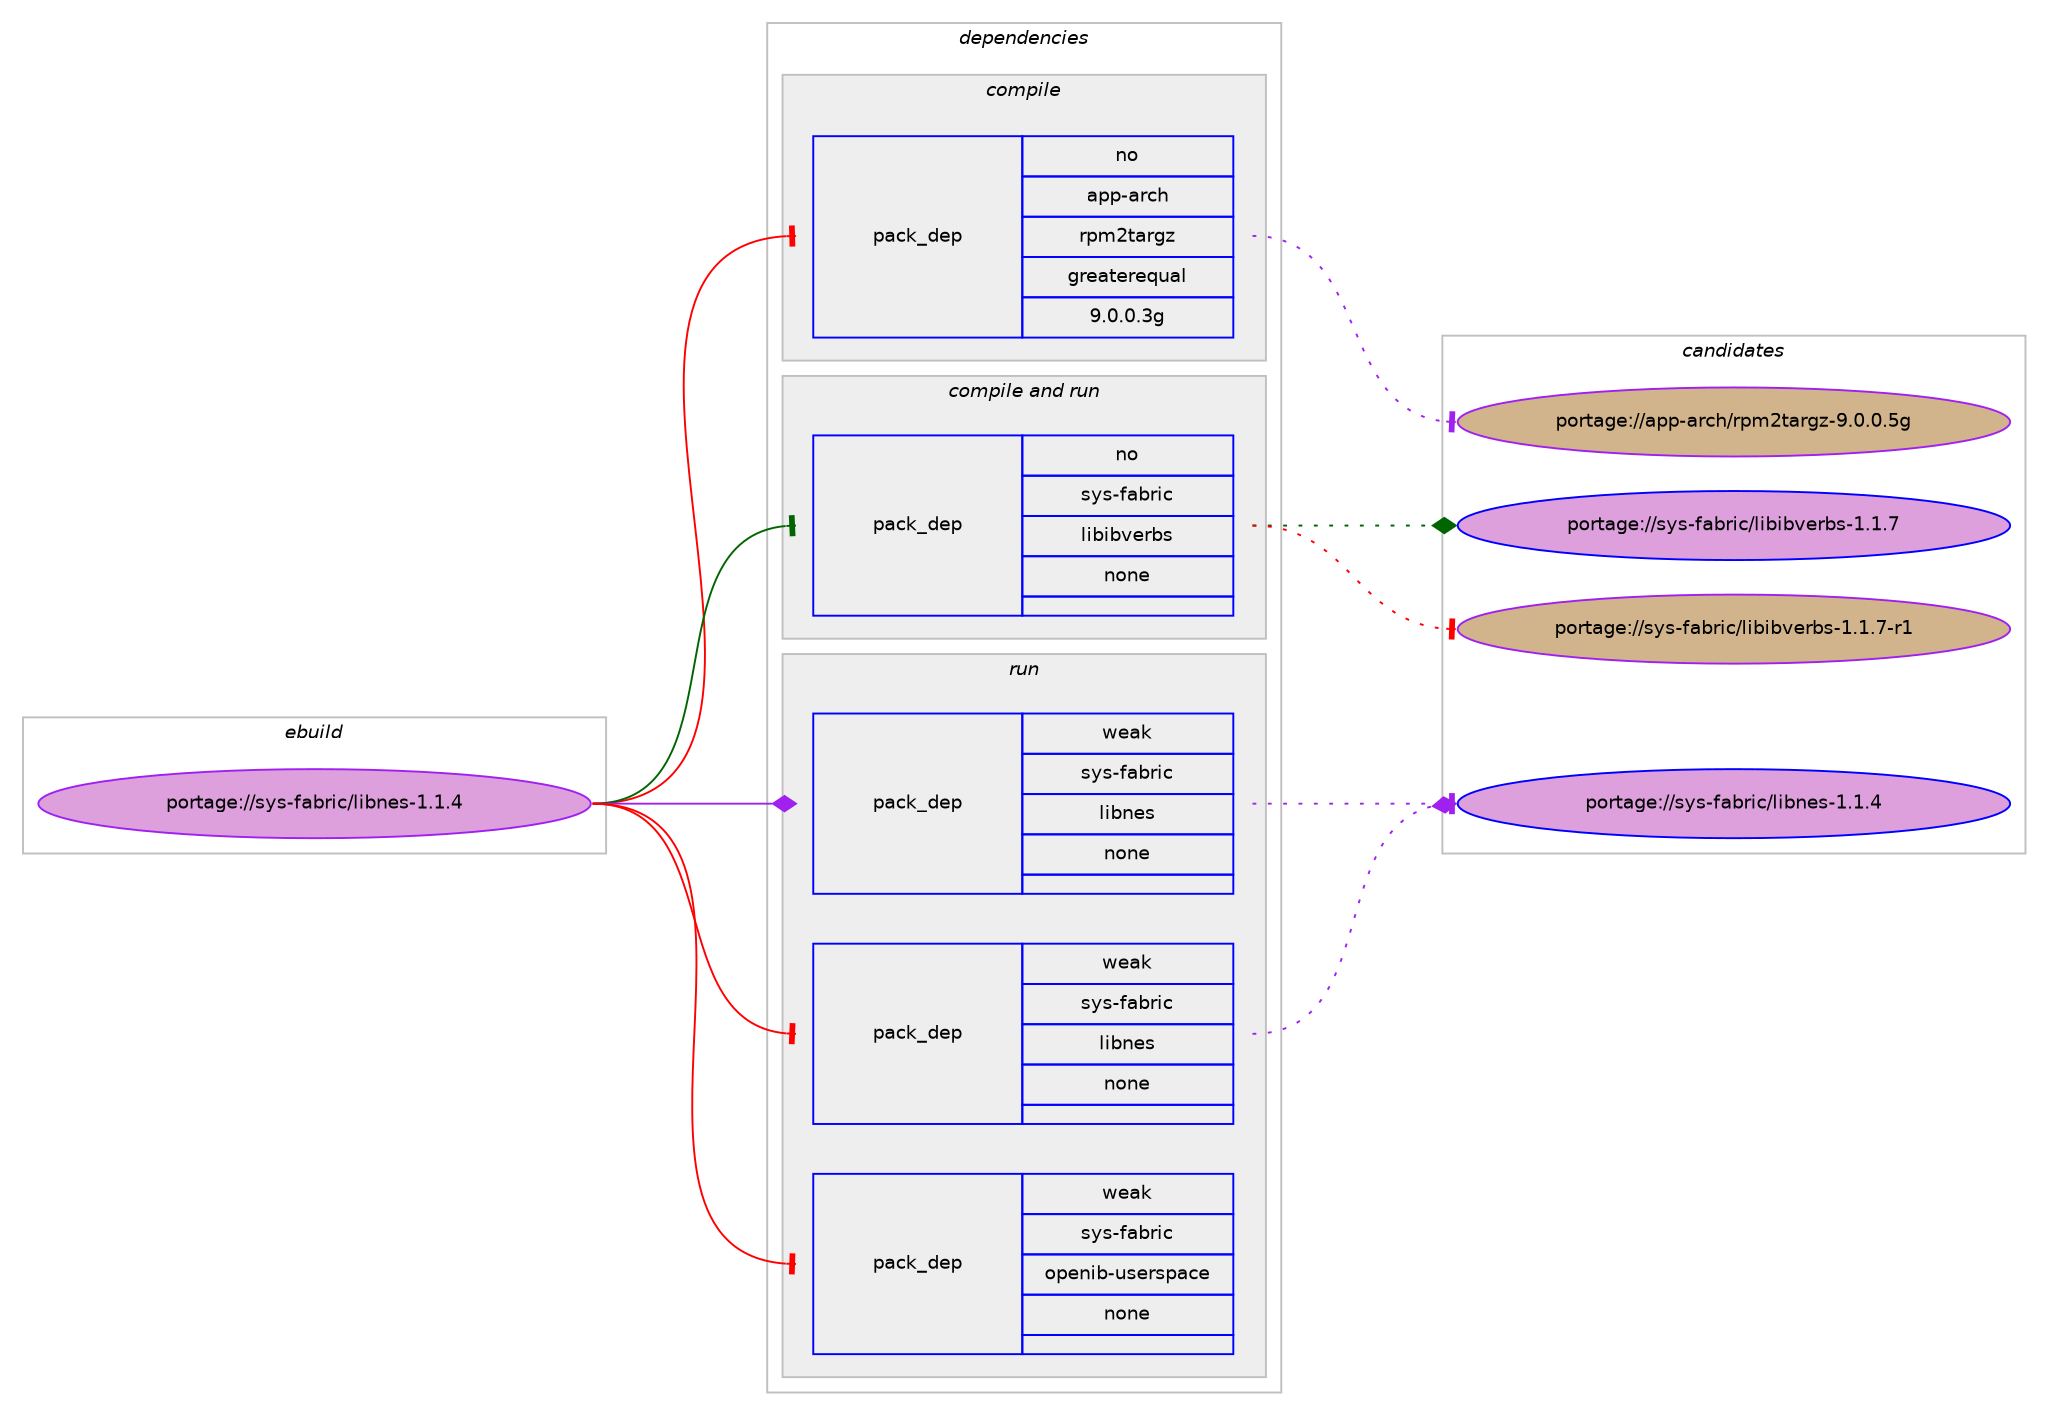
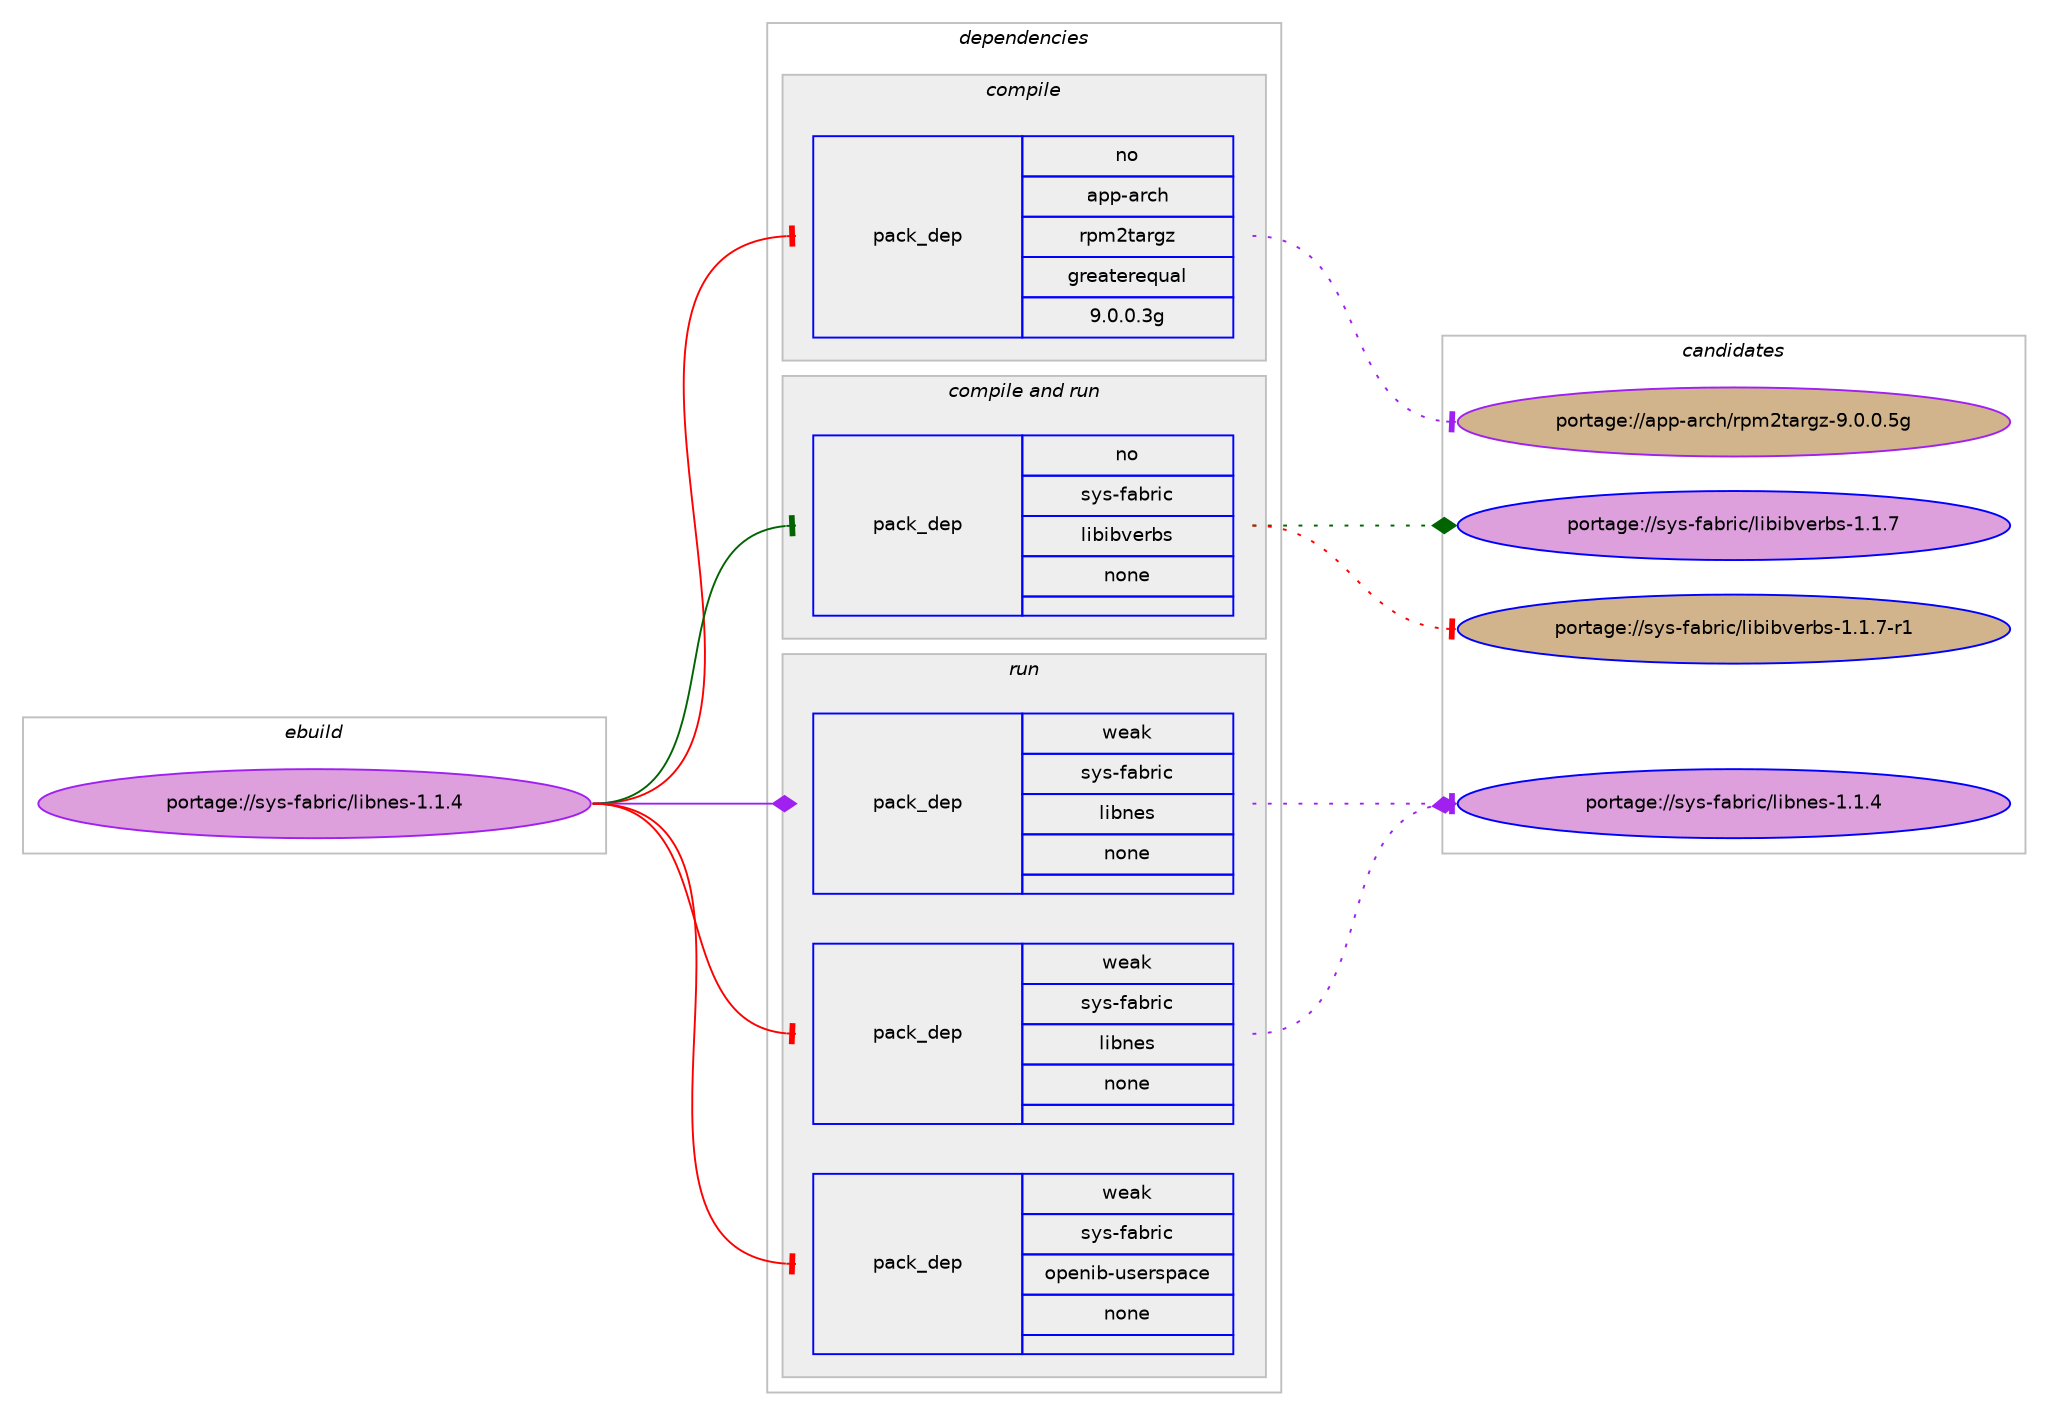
node "portage://sys-fabric/libibverbs-1.1.7-r1": color purple -> blue
